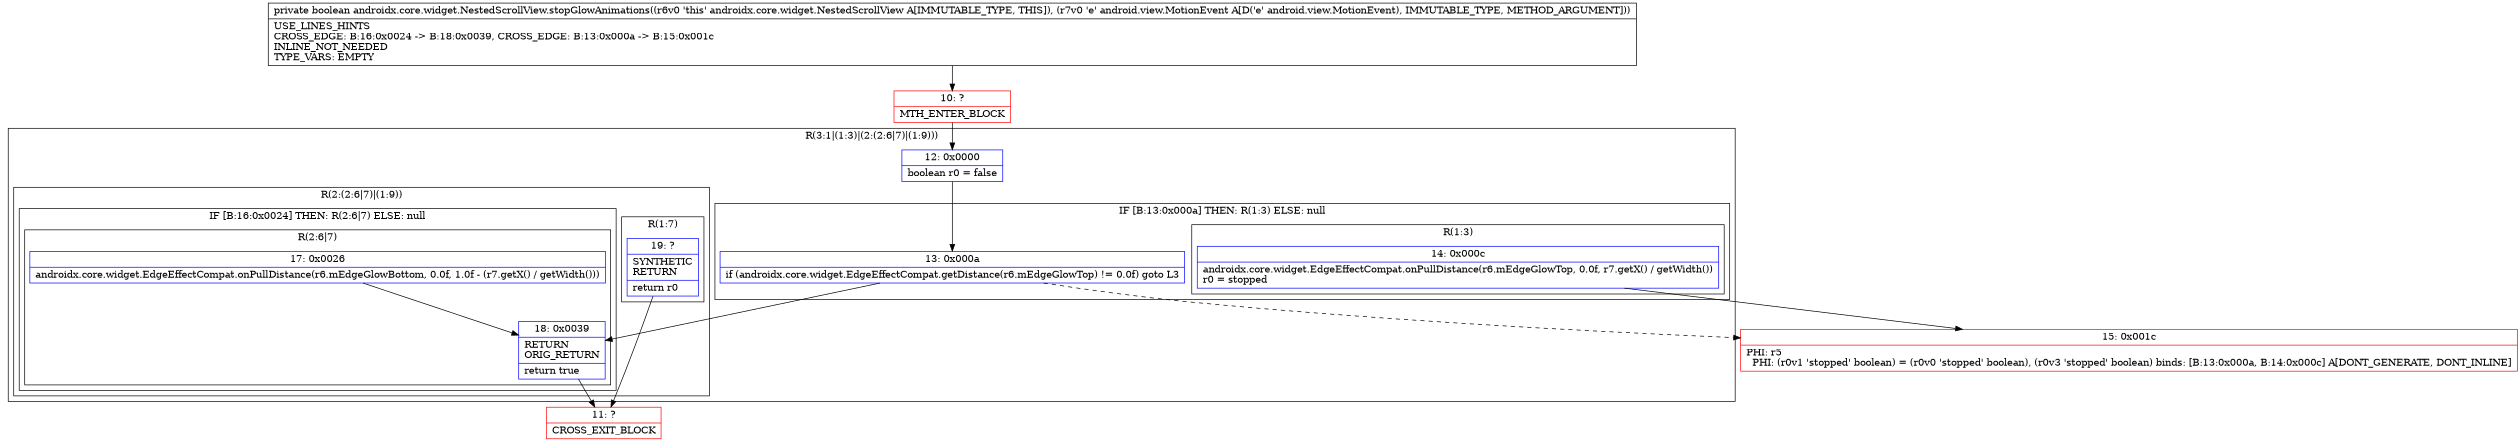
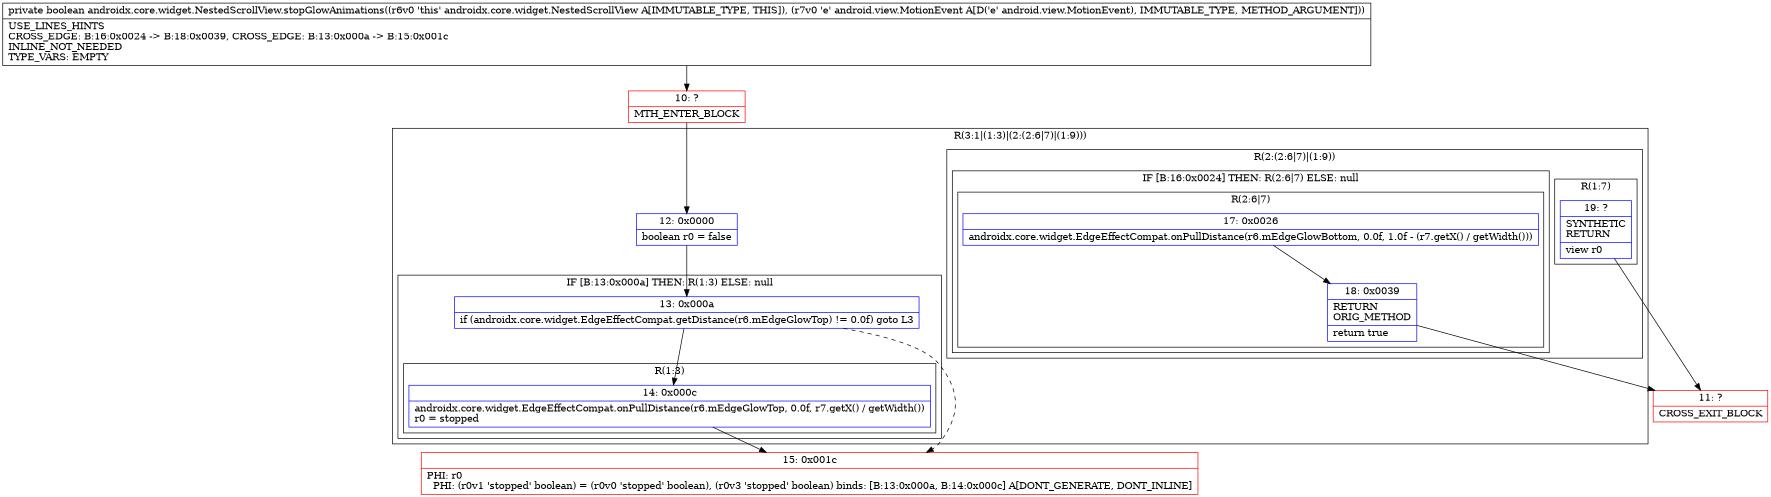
node "19: ?": text "return r0" -> "view r0"
edge "13: 0x000a" -> "18: 0x0039": now "13: 0x000a" -> "14: 0x000c"
node "15: 0x001c": text "PHI: r5" -> "PHI: r0"
node "18: 0x0039": text "ORIG_RETURN" -> "ORIG_METHOD"
